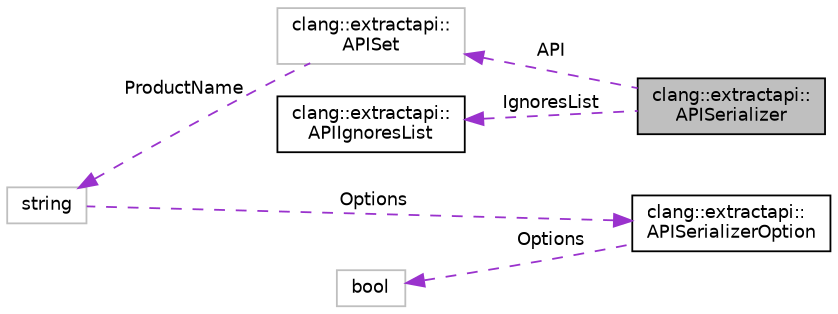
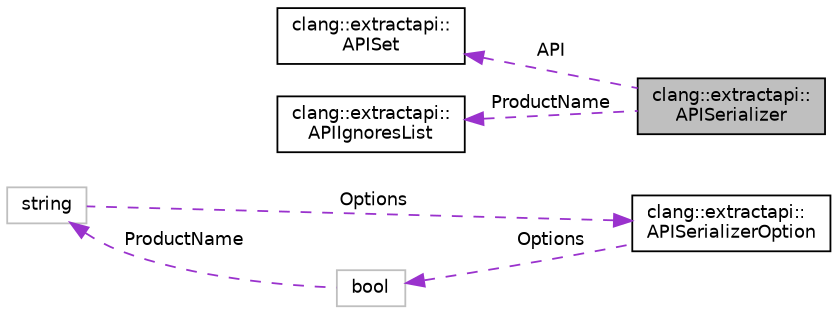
node "clang::extractapi:: APISet": color grey75 -> black
edge "clang::extractapi:: APISerializer" -> "clang::extractapi:: APIIgnoresList": label " IgnoresList" -> " ProductName"
edge "clang::extractapi:: APISet" -> "string": now "bool" -> "string"
